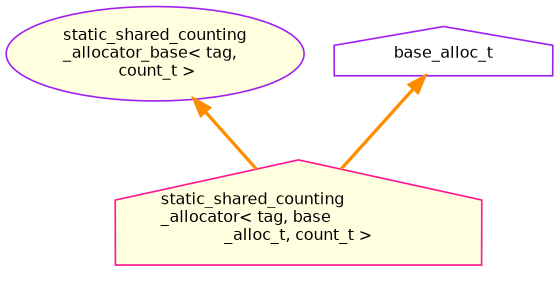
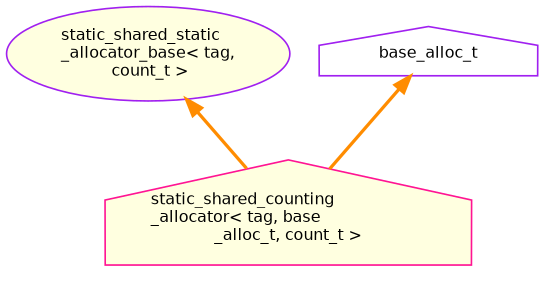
node "static_shared_counting _allocator_base< tag, count_t >": label "static_shared_counting _allocator_base< tag, count_t >" -> "static_shared_static _allocator_base< tag, count_t >"
